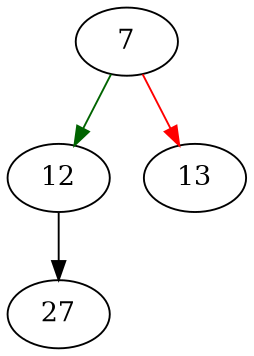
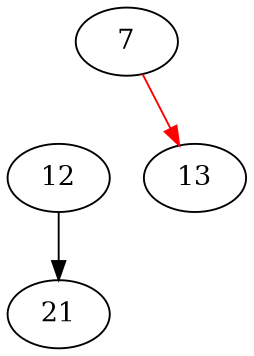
edge "7" -> "12": removed
node "27": label "27" -> "21"
